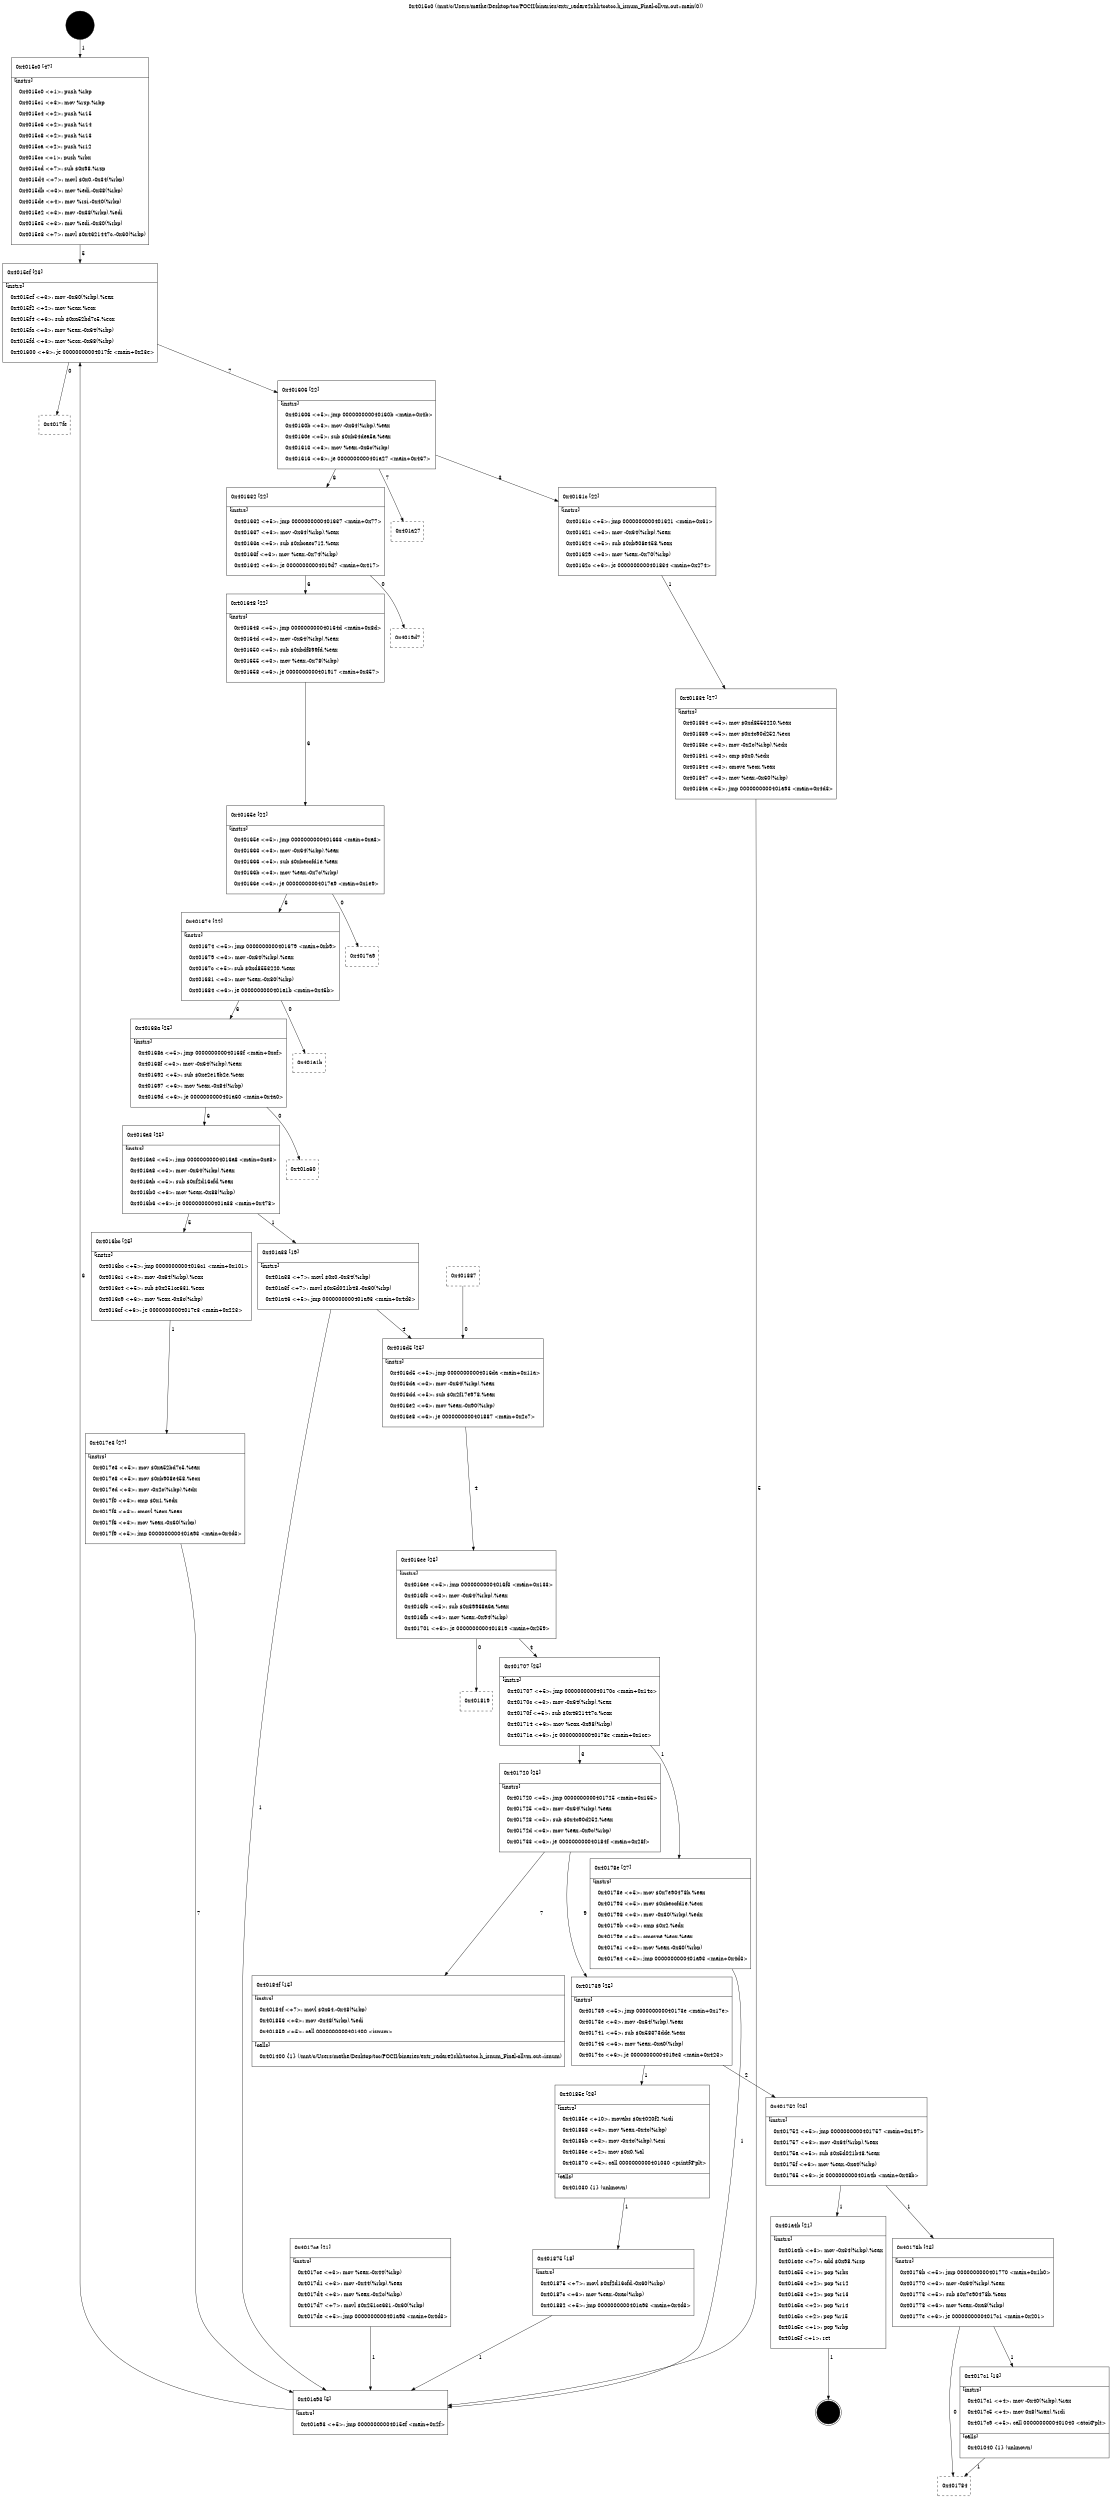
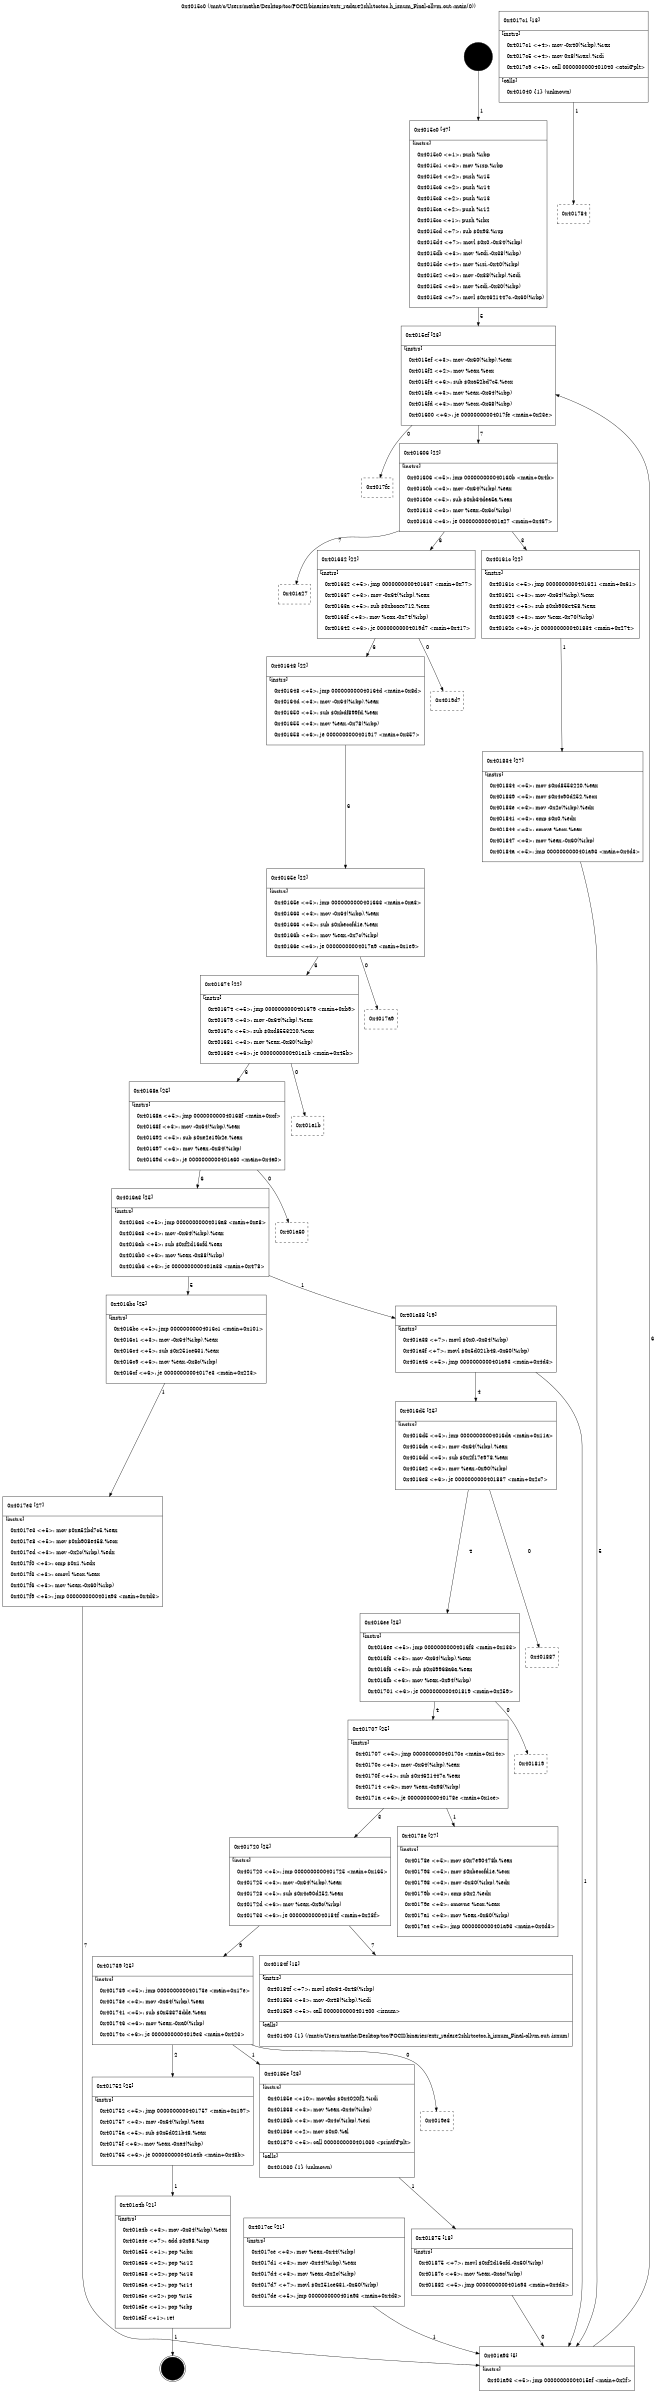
edge "0x401887" -> "0x4016d5 [25]": reversed
node "0x4019e3": added
node "0x40176b [25]": removed
edge "0x40178e [27]" -> "0x401a93 [5]": removed, label "1"
edge "0x401875 [18]" -> "0x401a93 [5]": label " 1" -> " 0"
